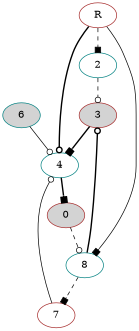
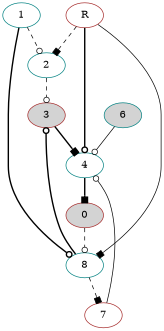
node "1": added
